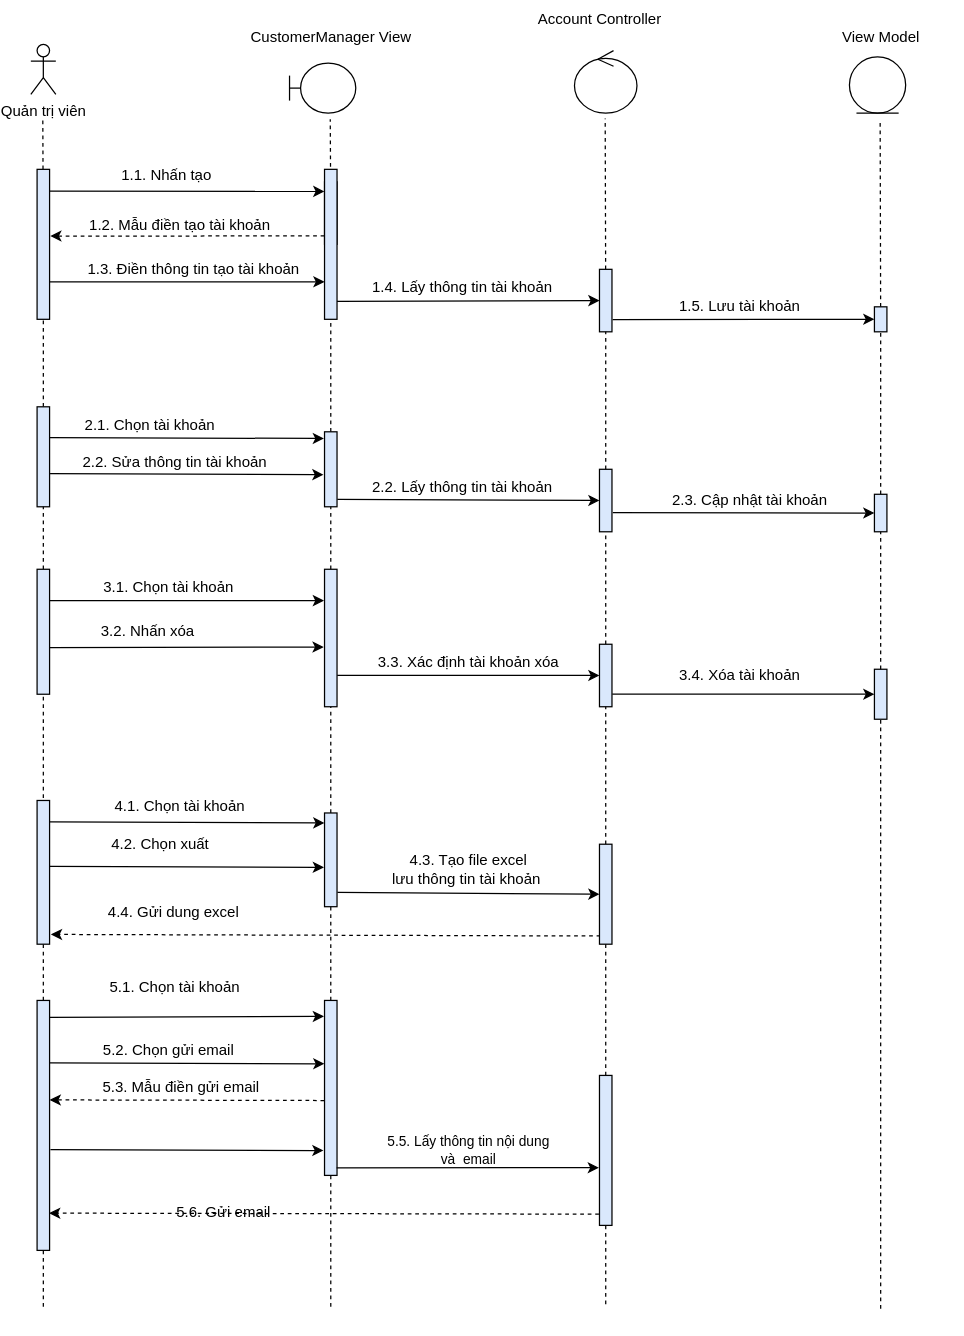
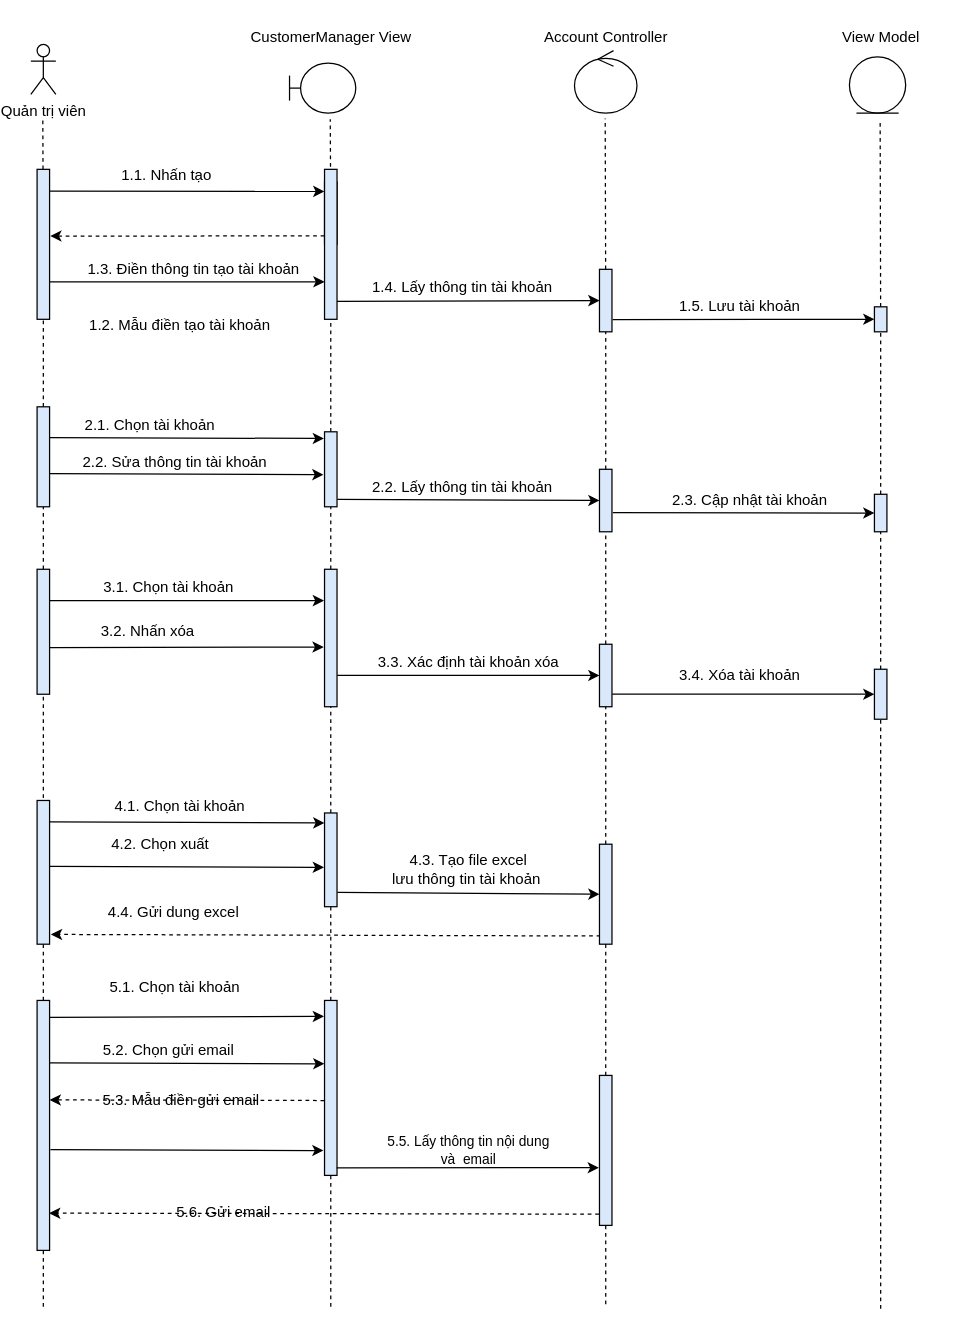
node "Account Controller": moved (599, 19) -> (606, 38)
node "1.2. Mẫu điền tạo tài khoản": moved (179, 226) -> (179, 326)
node "5.3. Mẫu điền gửi email": moved (181, 1088) -> (181, 1101)
